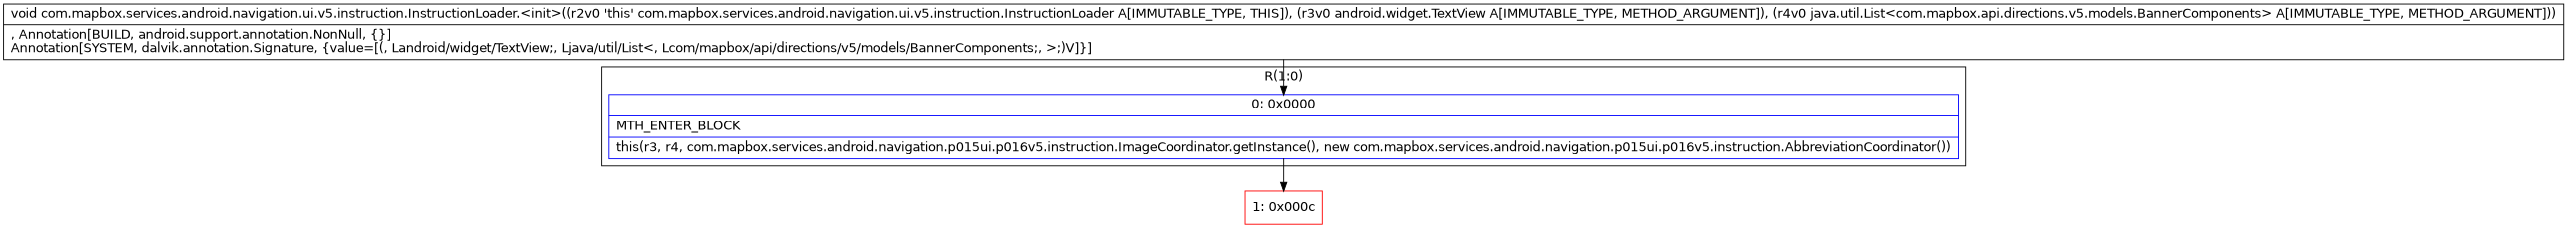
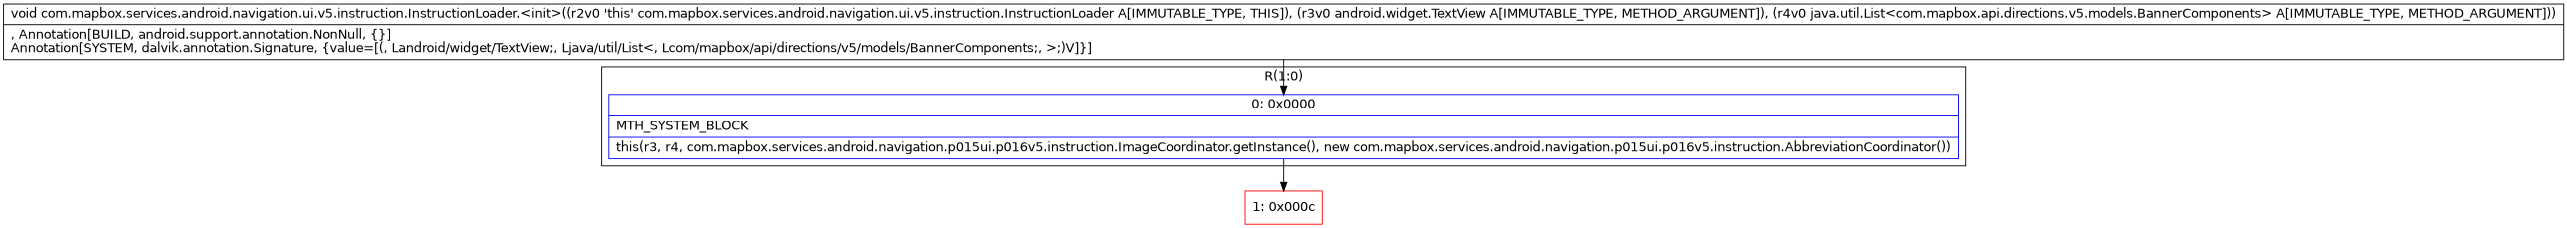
node "0: 0x0000": text "MTH_ENTER_BLOCK" -> "MTH_SYSTEM_BLOCK"
